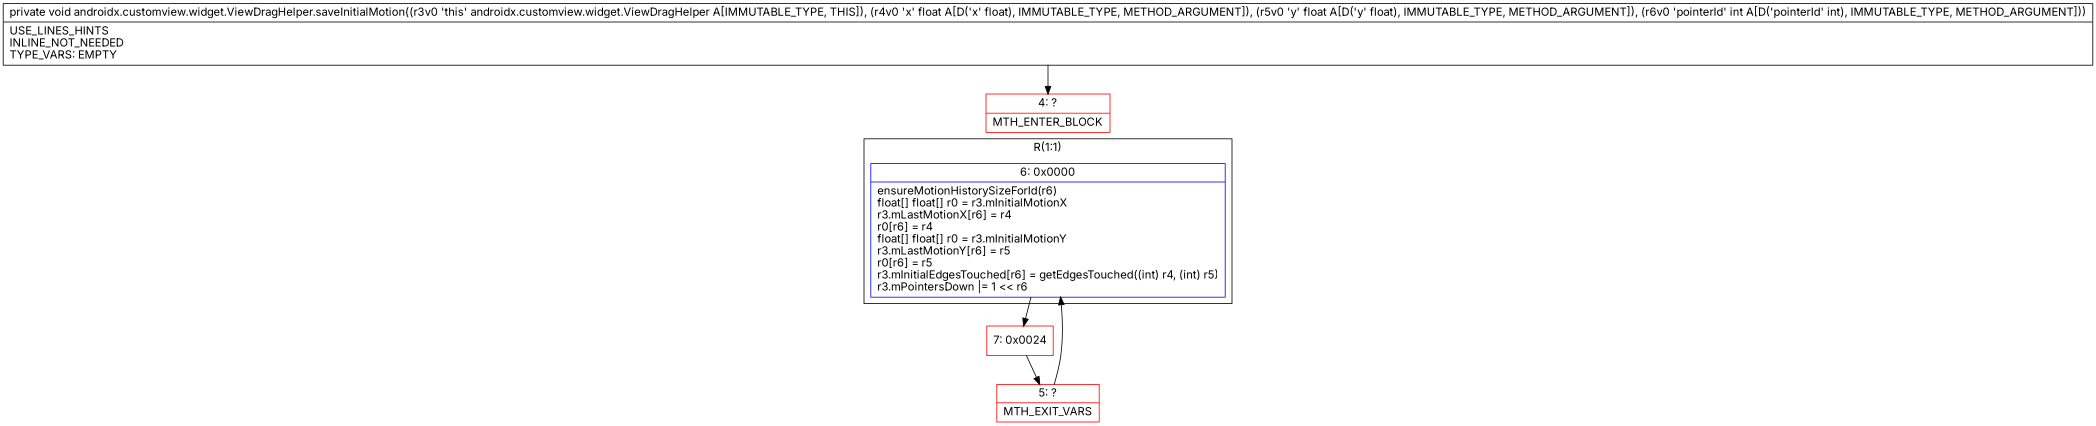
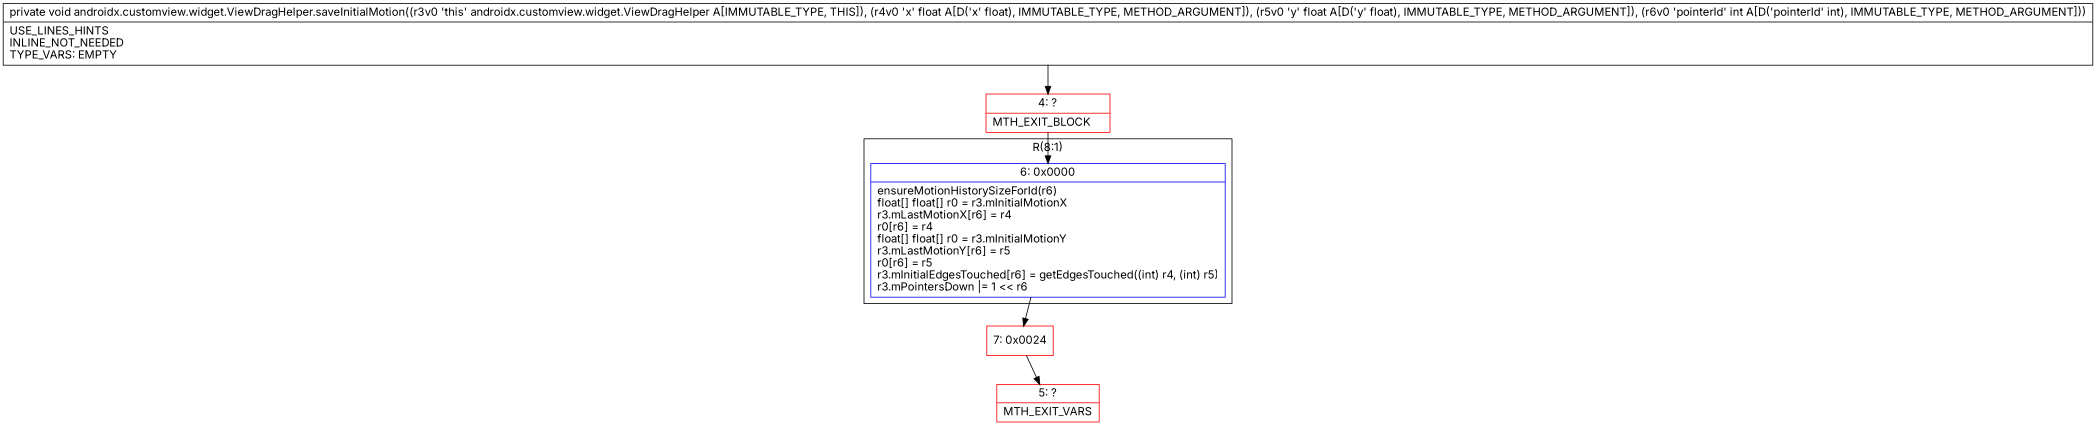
node "4: ?": text "MTH_ENTER_BLOCK" -> "MTH_EXIT_BLOCK"
cluster "R(1:1)": label "R(1:1)" -> "R(8:1)"
edge "5: ?" -> "6: 0x0000": now "4: ?" -> "6: 0x0000"
